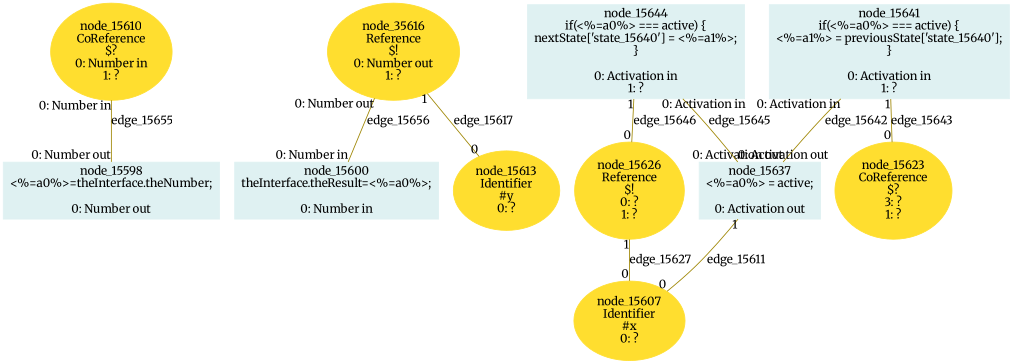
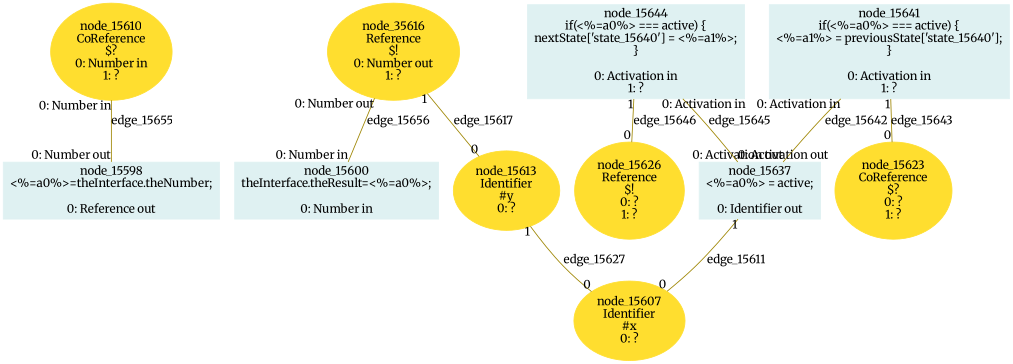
node "node_15598 <%=a0%>=theInterface.theNumber; 0: Number out": label "node_15598 <%=a0%>=theInterface.theNumber; 0: Number out" -> "node_15598 <%=a0%>=theInterface.theNumber; 0: Reference out"
node "node_15637 <%=a0%> = active; 0: Activation out": label "node_15637 <%=a0%> = active; 0: Activation out" -> "node_15637 <%=a0%> = active; 0: Identifier out"
node "node_15623 CoReference $? 3: ? 1: ?": label "node_15623 CoReference $? 3: ? 1: ?" -> "node_15623 CoReference $? 0: ? 1: ?"
edge "node_15626 Reference $! 0: ? 1: ?" -- "node_15607 Identifier #x 0: ?": now "node_15613 Identifier #y 0: ?" -- "node_15607 Identifier #x 0: ?"
